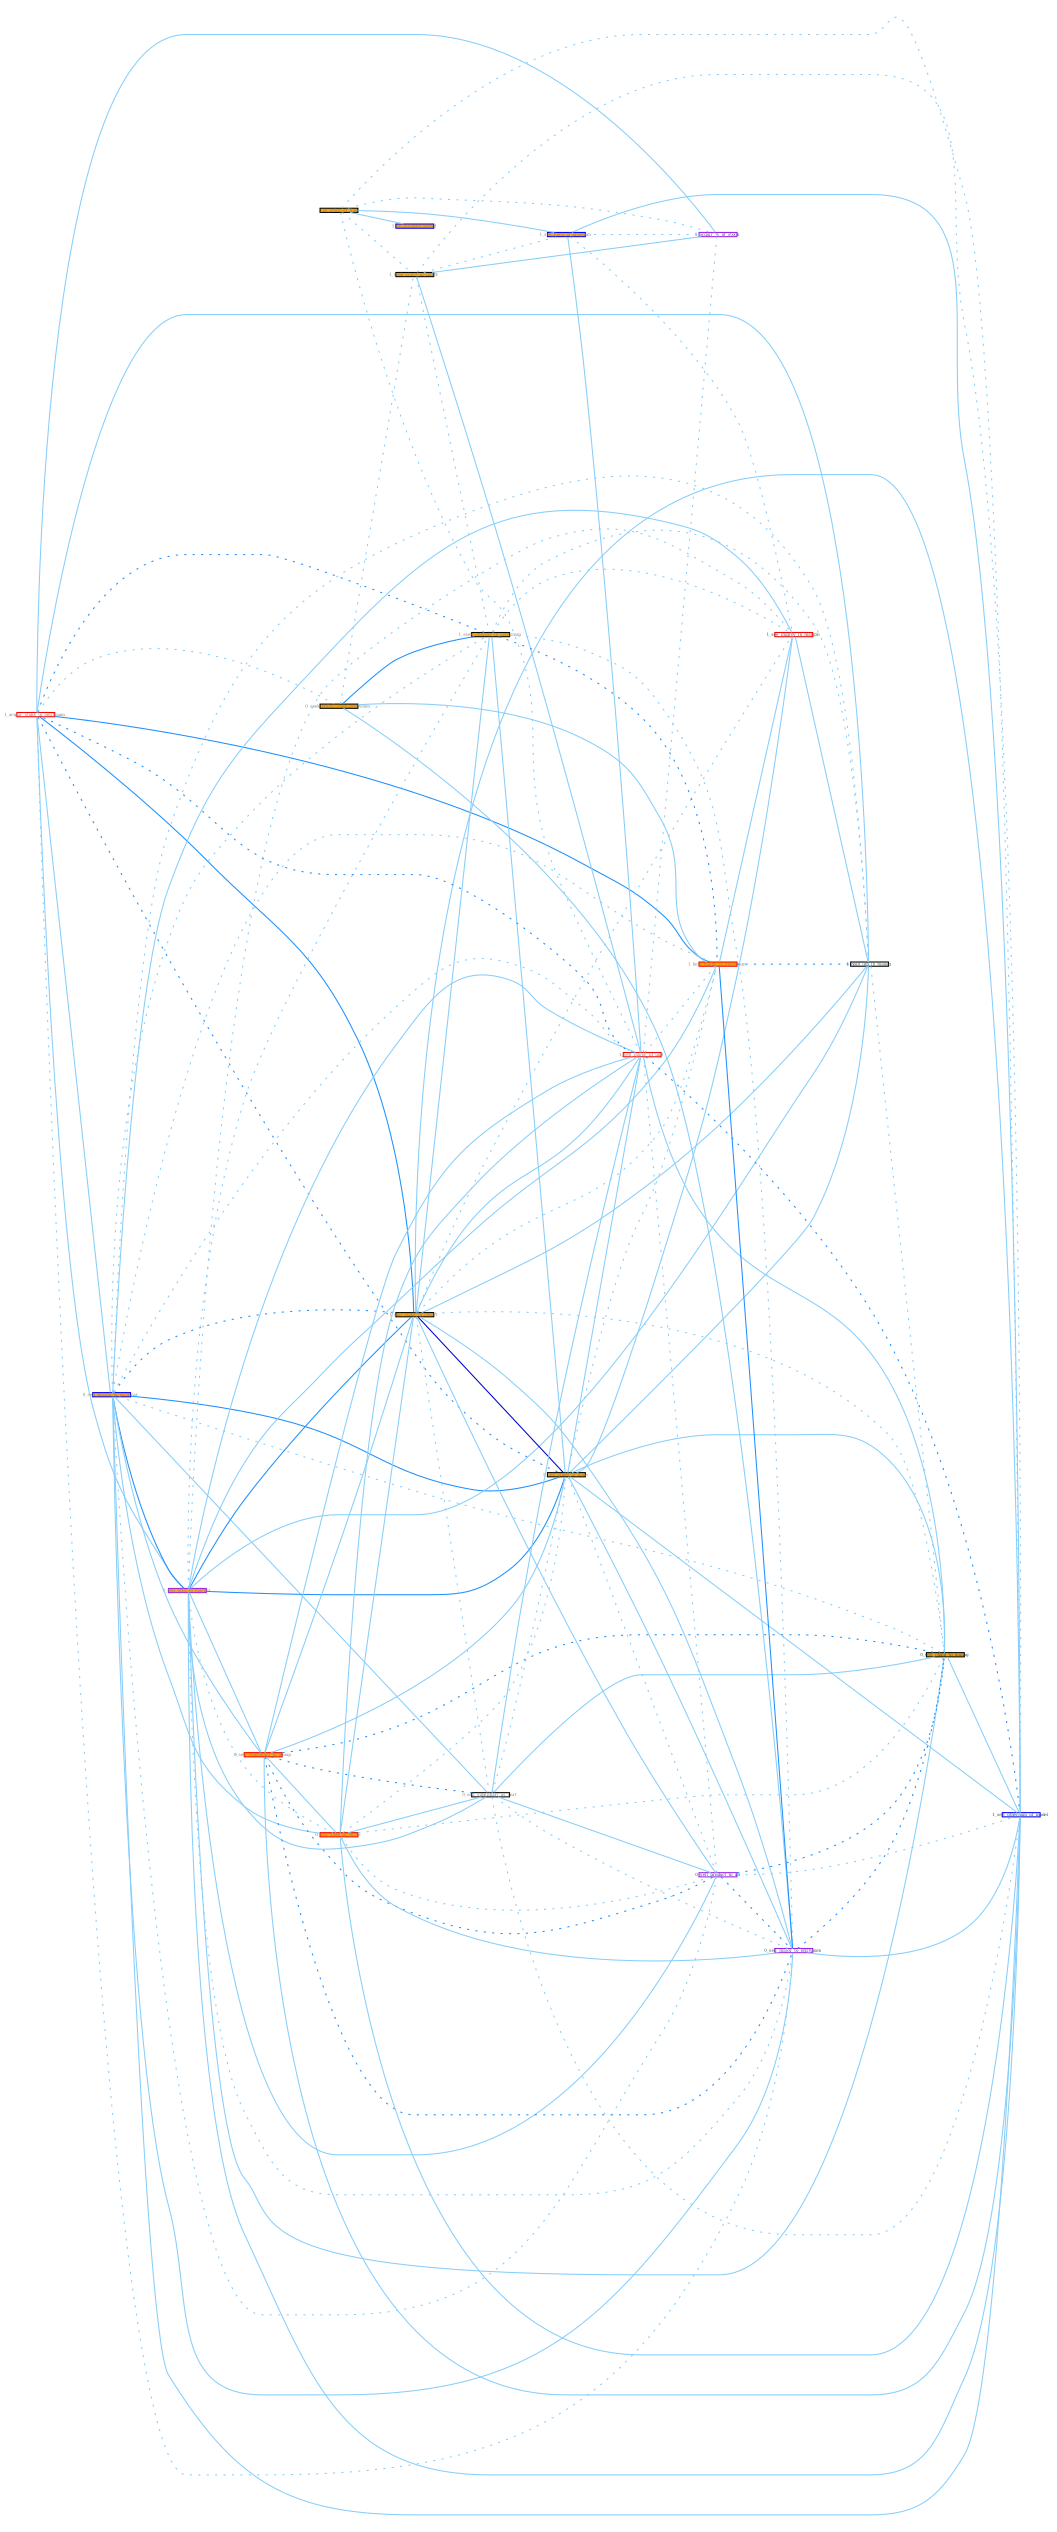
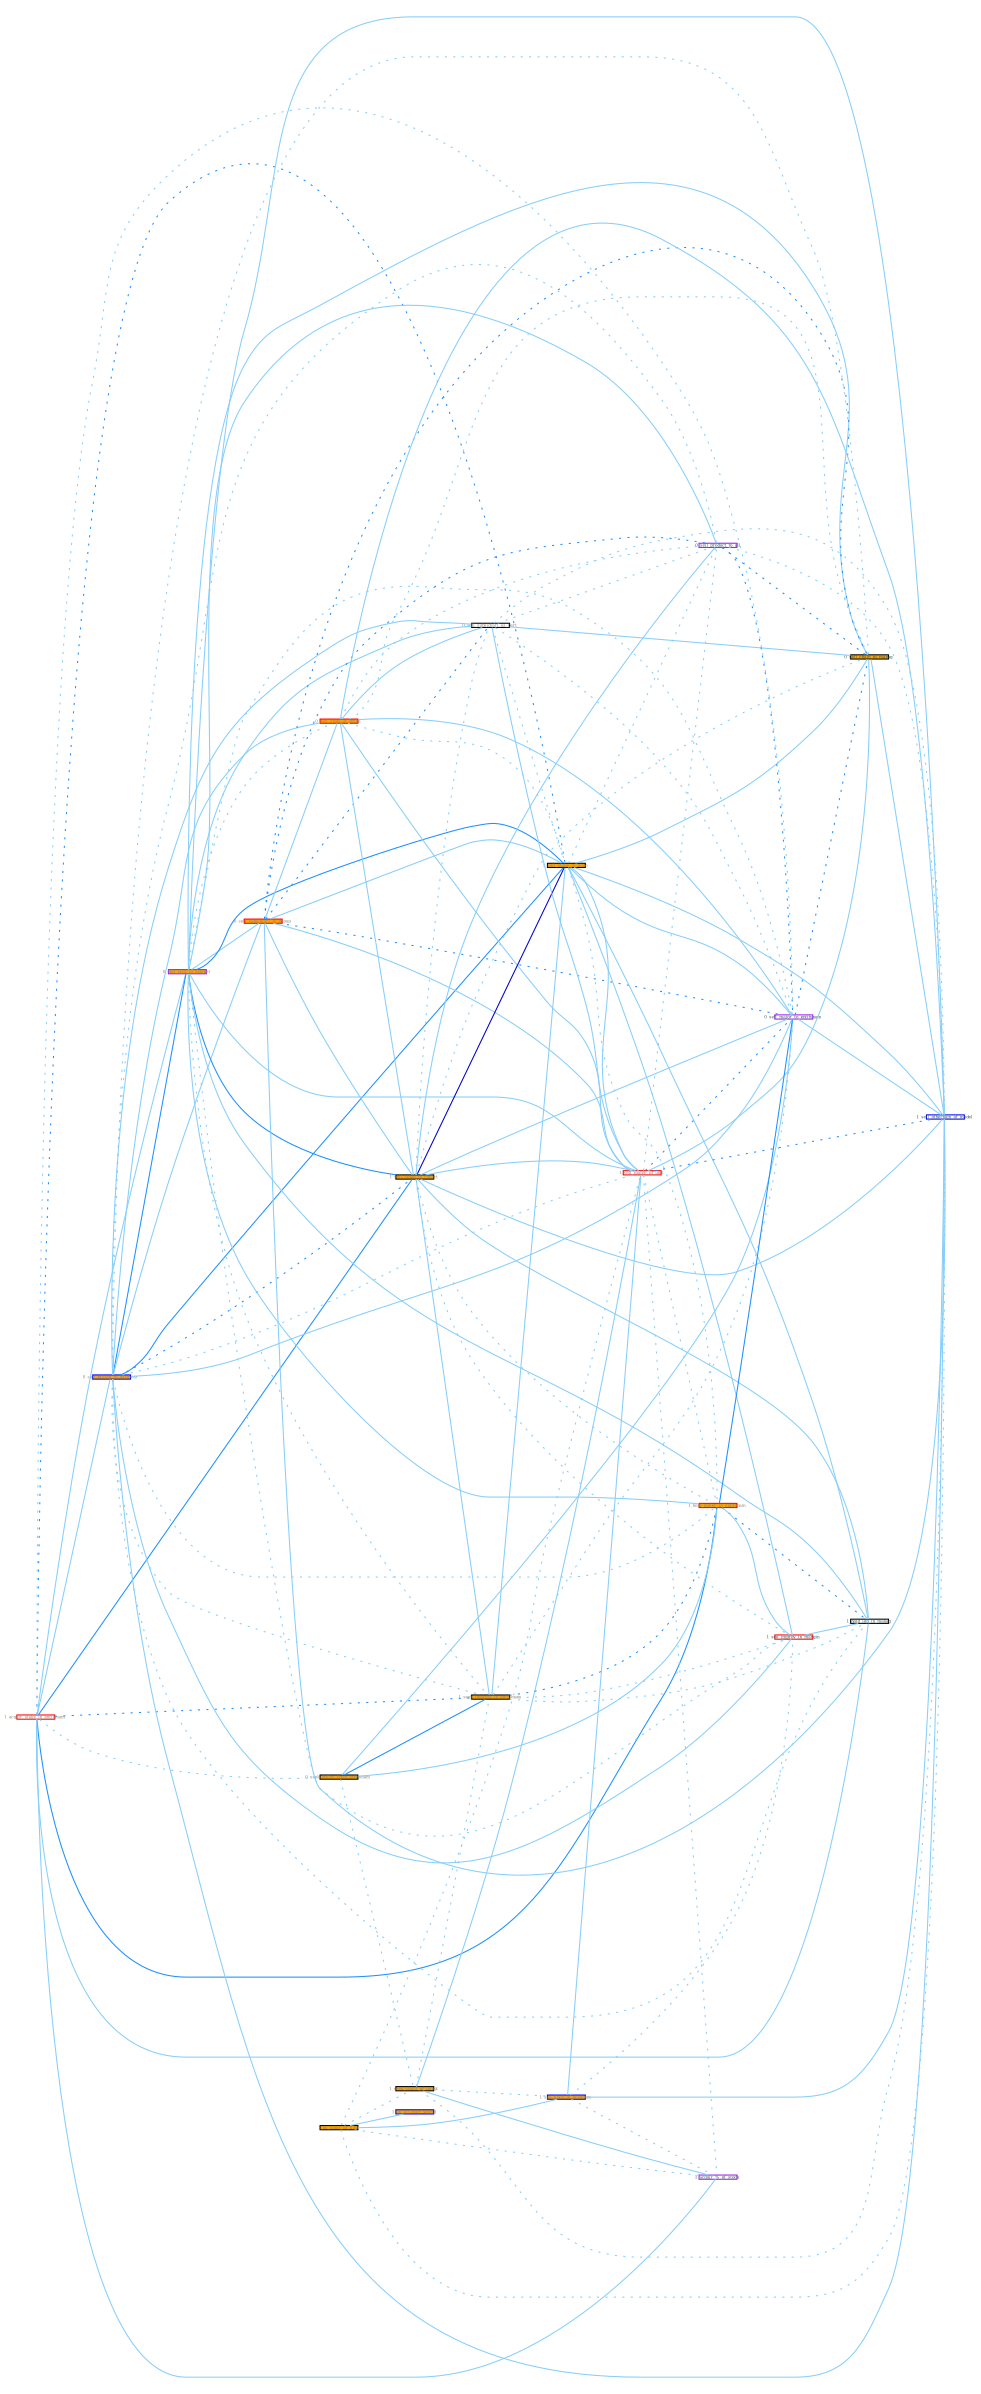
edge "1_acquir_stake_in_entitynam" -- "1_sell_major_of_unit": now "0_sell_major_to_entitynam" -- "1_sell_major_of_unit"
edge "1_hold_job_in_manag" -- "0_sell_chain_to_manag": removed
edge "0_sell_subsidiari_as_part" -- "0_sell_product_to_all": style solid -> dotted
